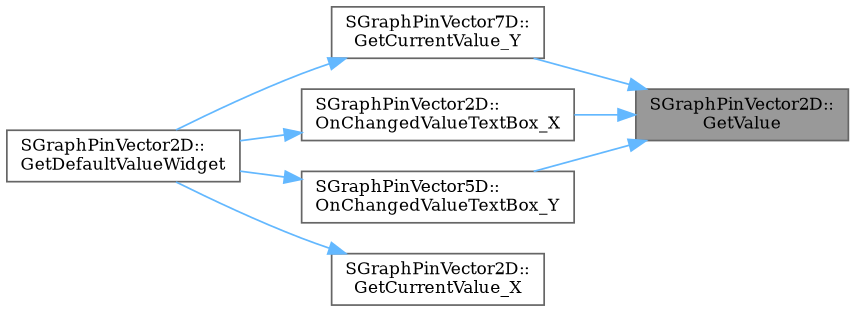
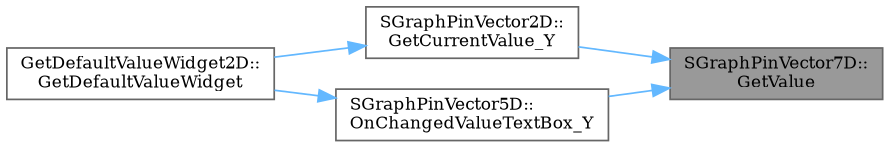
node "SGraphPinVector7D:: GetCurrentValue_Y": label "SGraphPinVector7D:: GetCurrentValue_Y" -> "SGraphPinVector2D:: GetCurrentValue_Y"
node "SGraphPinVector2D:: OnChangedValueTextBox_X": removed
node "SGraphPinVector2D:: GetValue": label "SGraphPinVector2D:: GetValue" -> "SGraphPinVector7D:: GetValue"
node "SGraphPinVector2D:: GetDefaultValueWidget": label "SGraphPinVector2D:: GetDefaultValueWidget" -> "GetDefaultValueWidget2D:: GetDefaultValueWidget"
node "SGraphPinVector2D:: GetCurrentValue_X": removed
